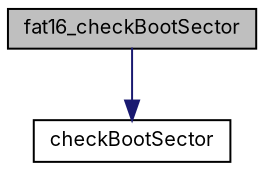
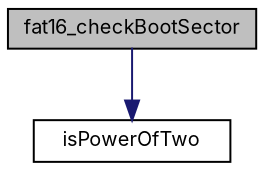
node "checkBootSector": label "checkBootSector" -> "isPowerOfTwo"
